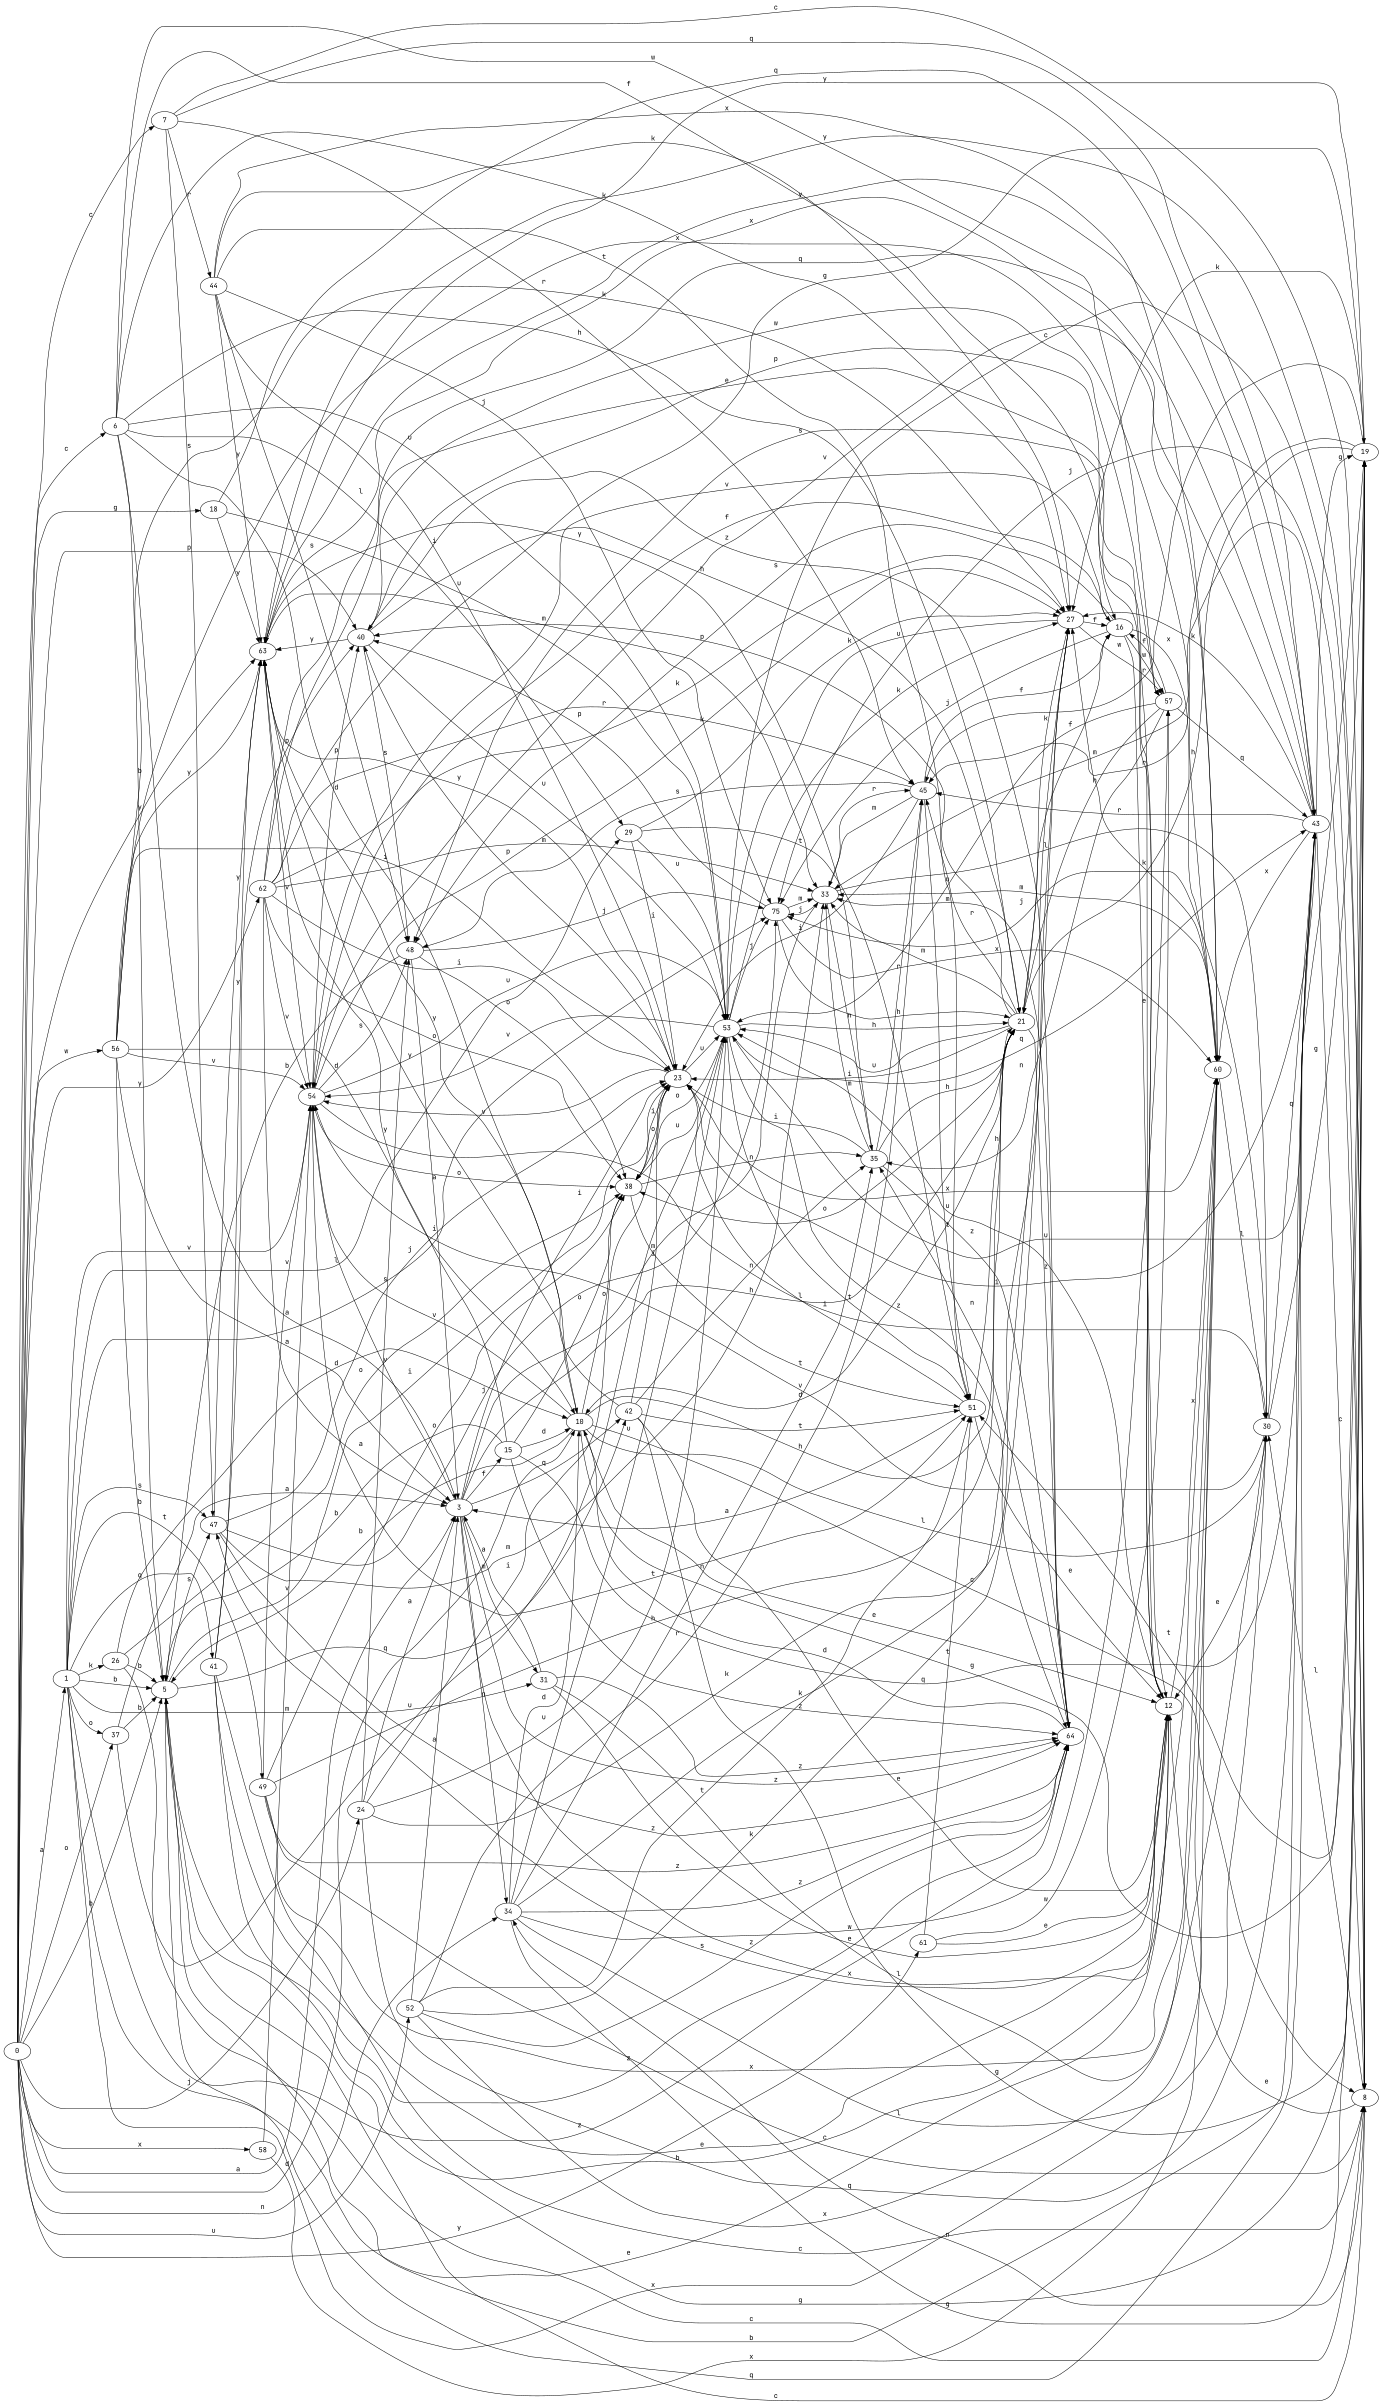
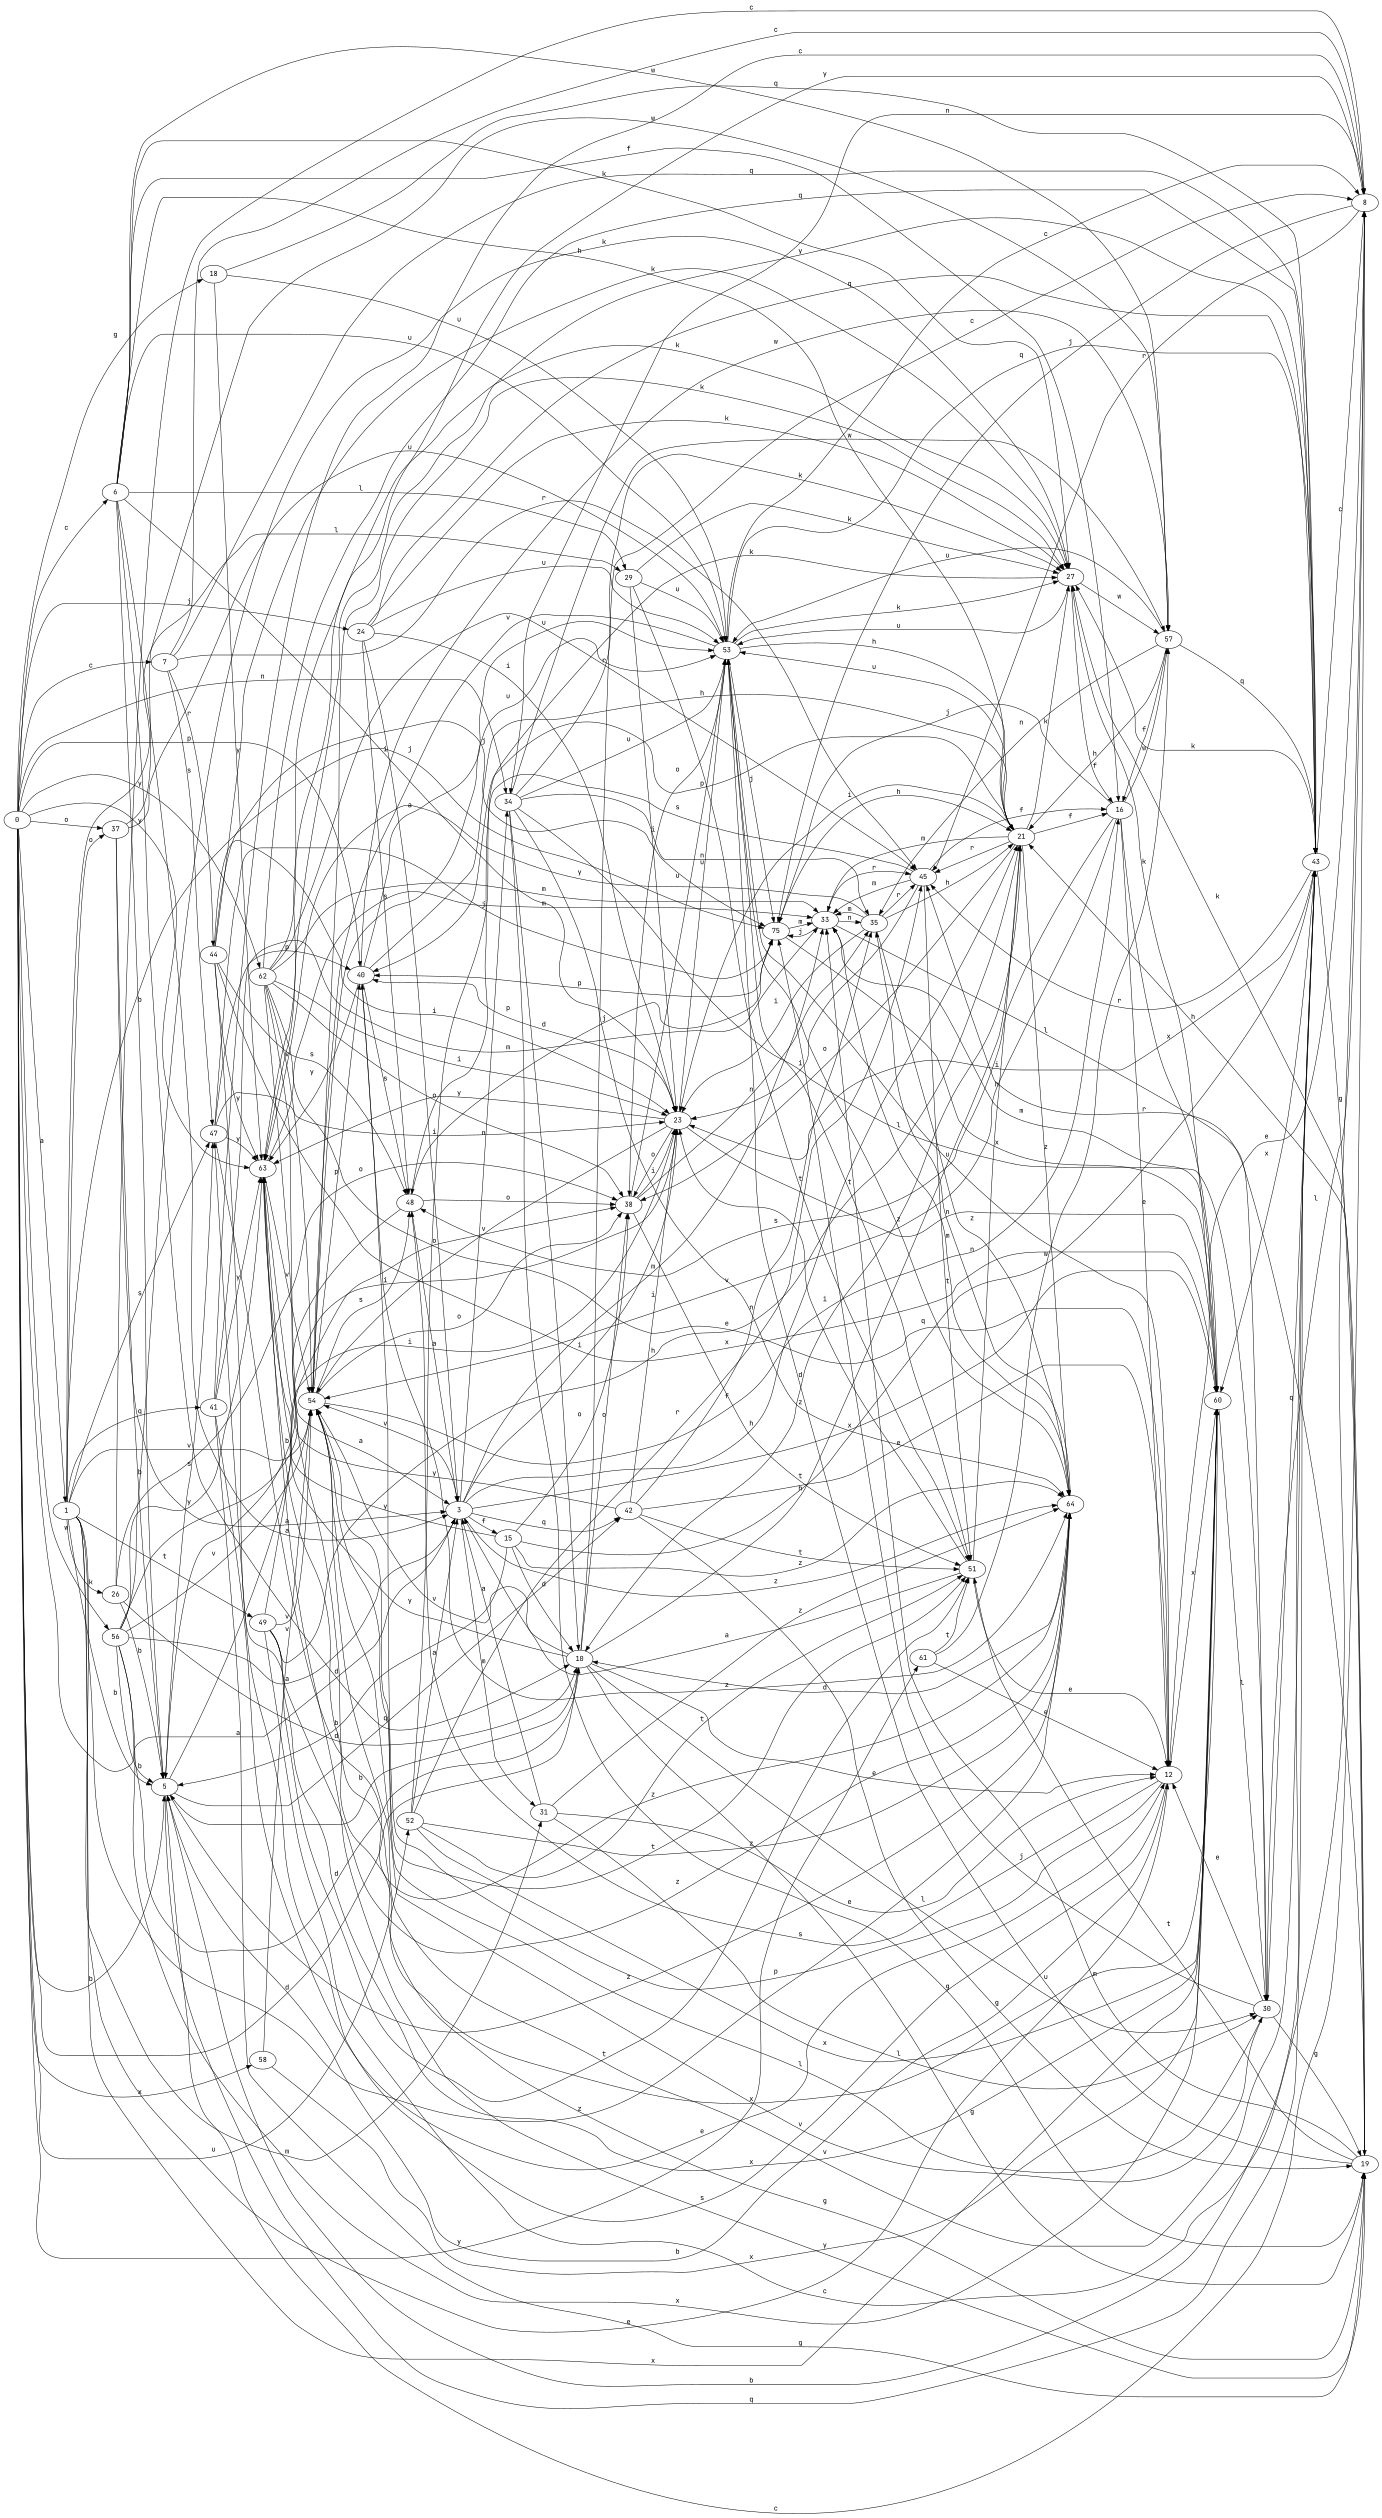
edge "37" -> "57": added, label "w"
edge "6" -> "23": added, label "i"
edge "23" -> "60": label "x" -> "n"
